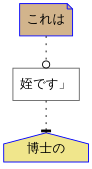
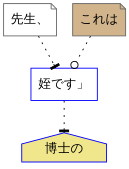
node "先生、": added
node "これは": color blue -> gray40
node "姪です」": color gray40 -> blue
